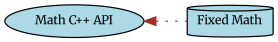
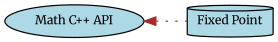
node "Fixed Math": label "Fixed Math" -> "Fixed Point"
